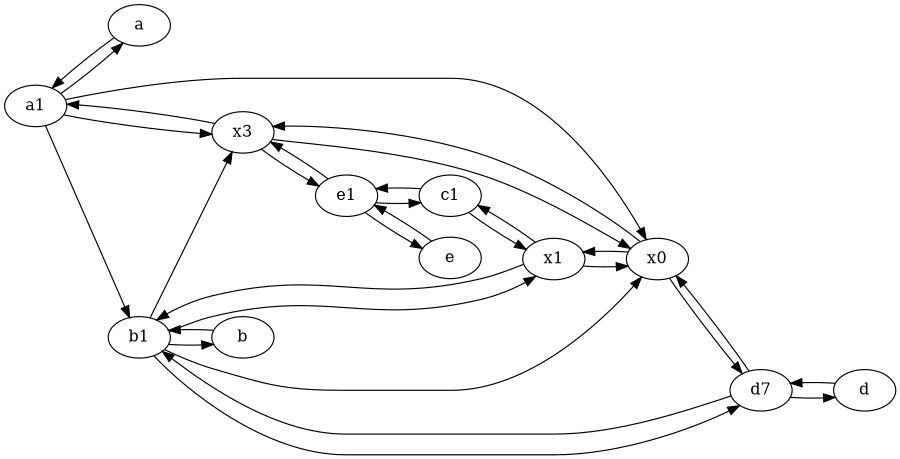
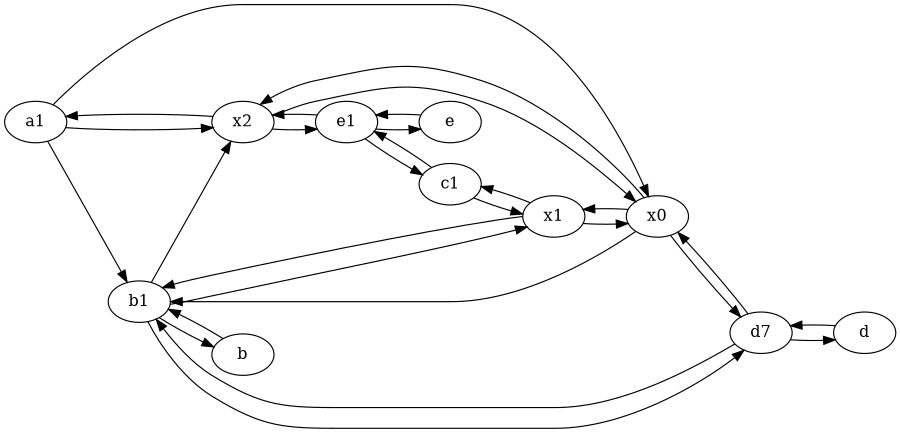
node "a": removed
node "x3": label "x3" -> "x2"
edge "b1" -> "x0": reversed
